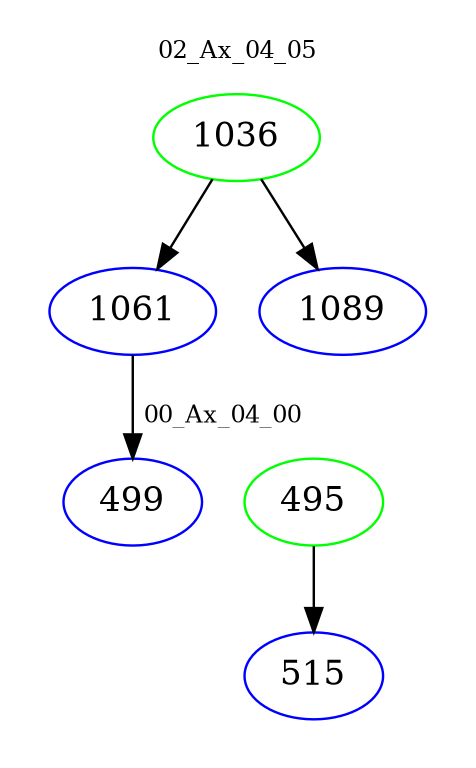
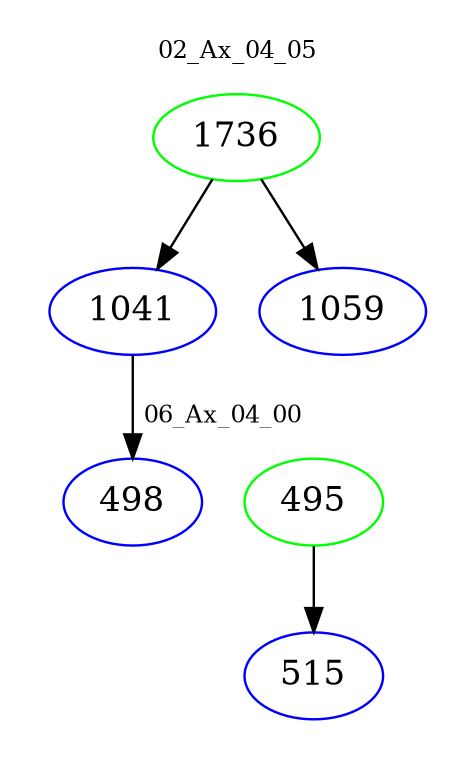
node "1036": label "1036" -> "1736"
node "1061": label "1061" -> "1041"
node "1089": label "1089" -> "1059"
cluster "00_Ax_04_00": label "00_Ax_04_00" -> "06_Ax_04_00"
node "499": label "499" -> "498"
